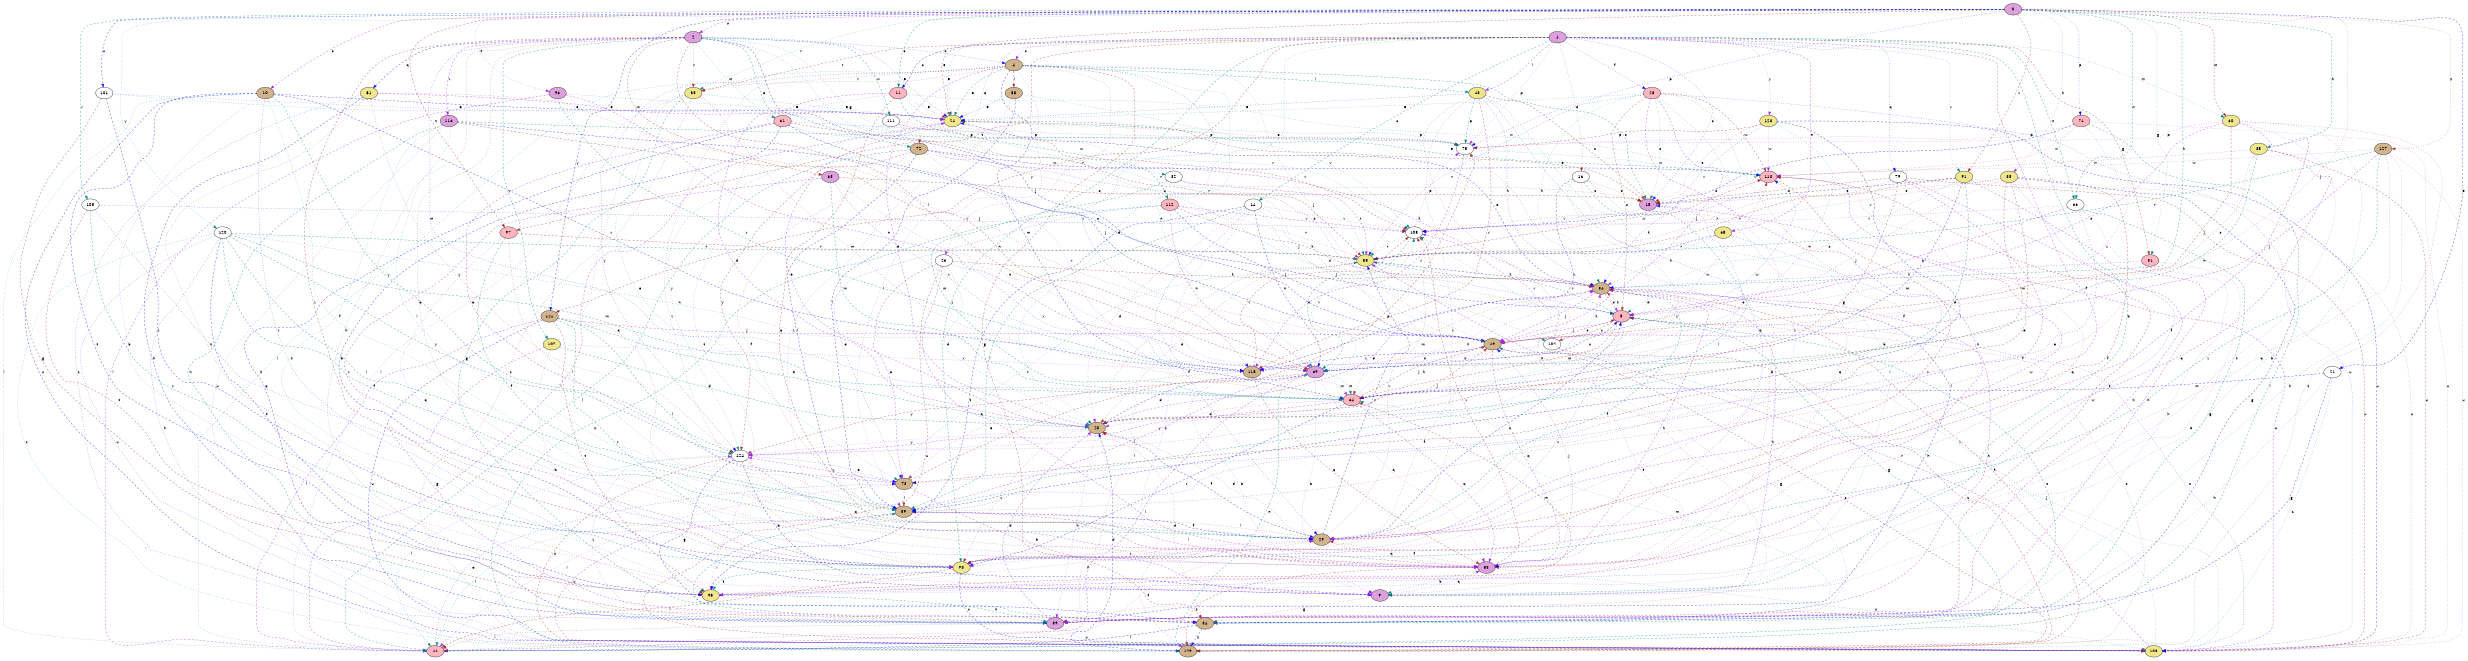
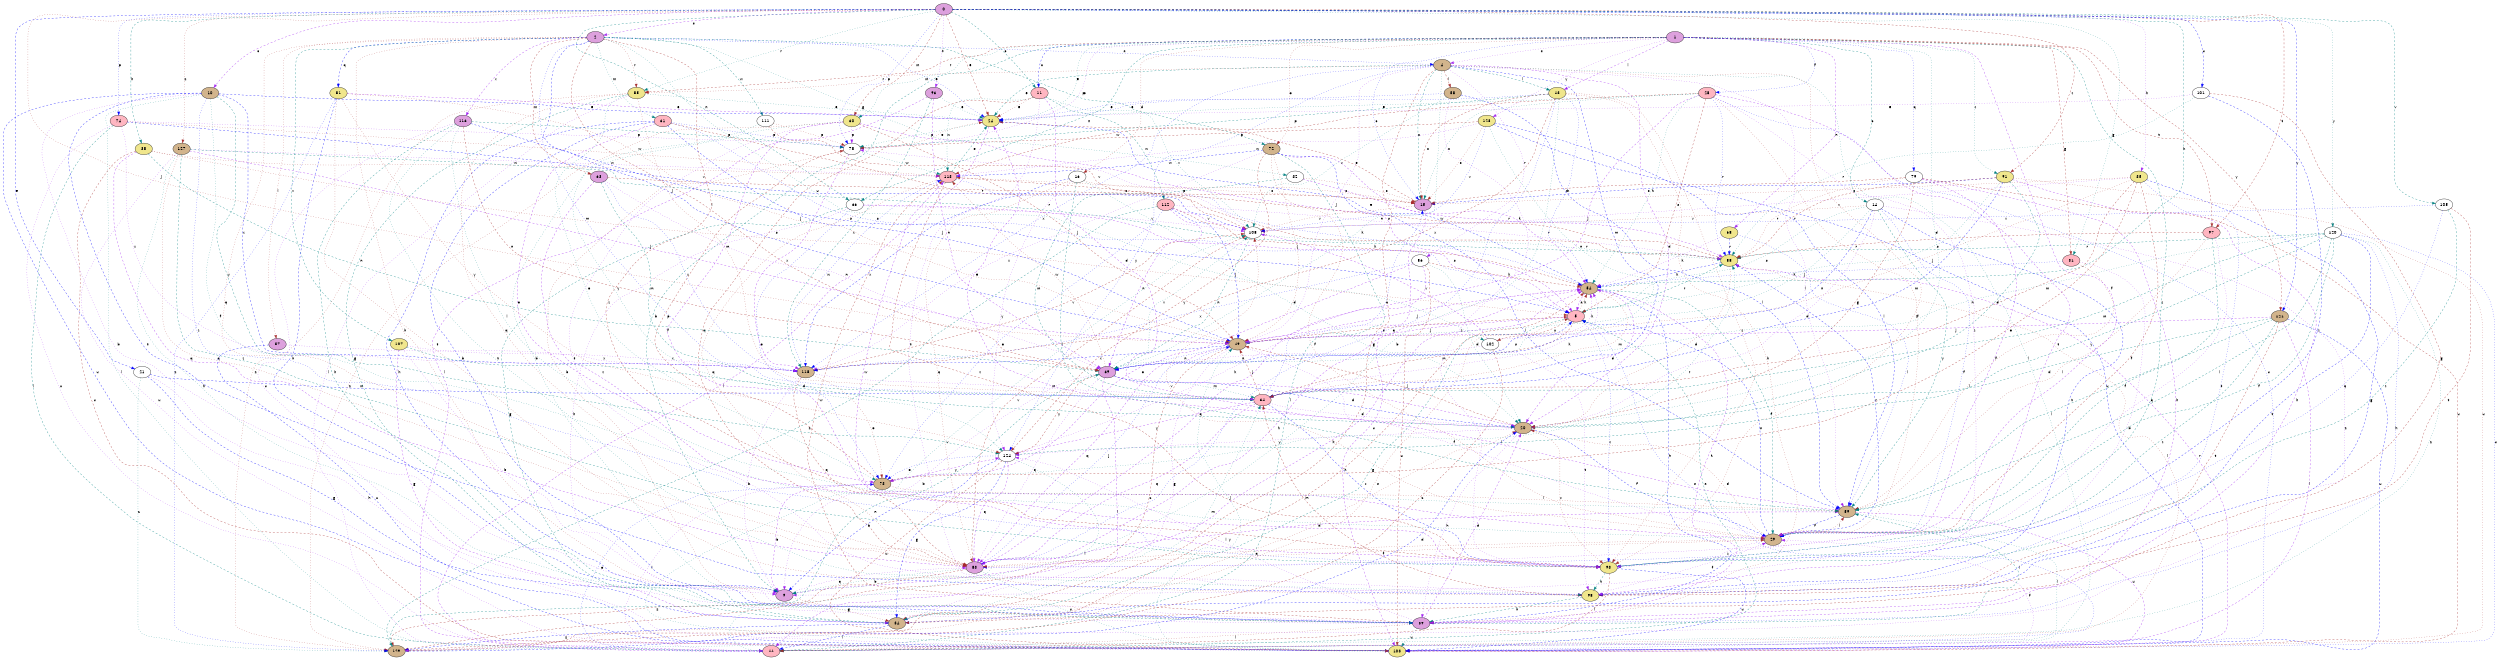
node "26": label "26" -> "86"
node "57": added
edge "14" -> "59": label "l" -> "y"
